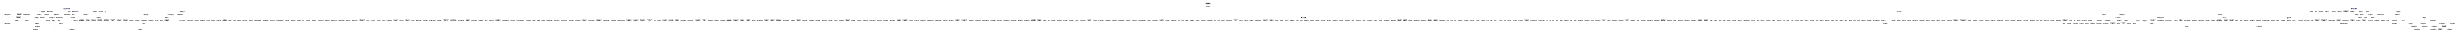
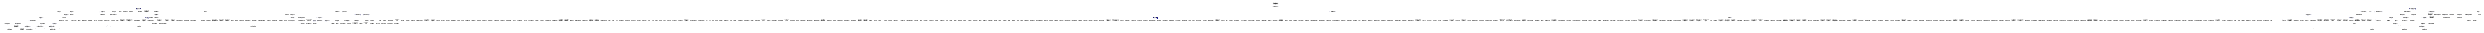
node "latch_remote.cpp": removed
